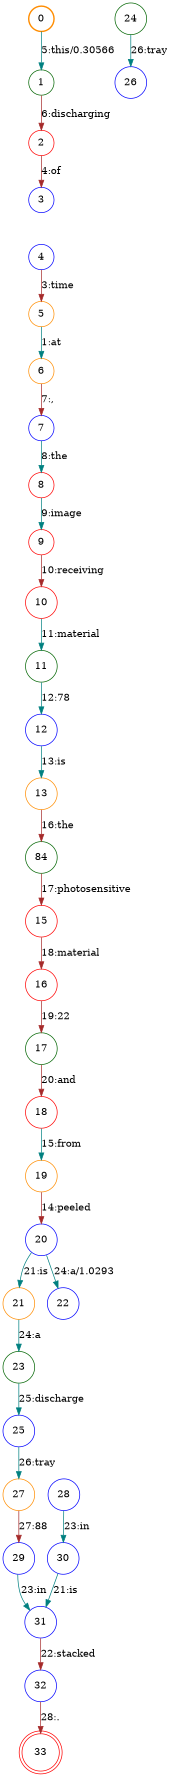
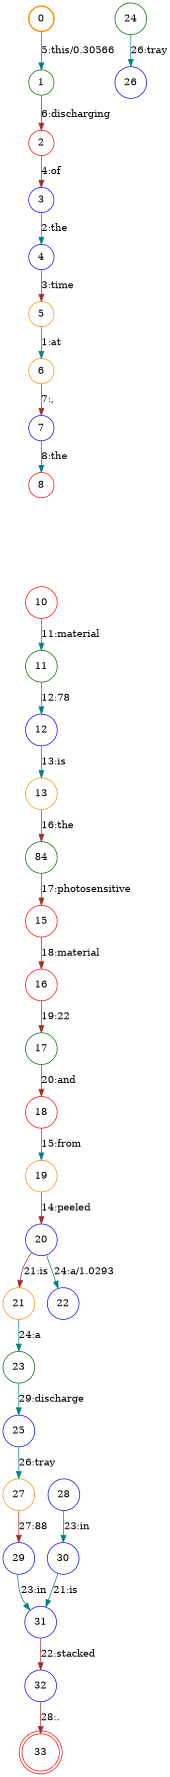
edge "3" -> "4": added, label "2:the"
node "9": removed
edge "20" -> "21": color teal -> brown
edge "23" -> "25": label "25:discharge" -> "29:discharge"
